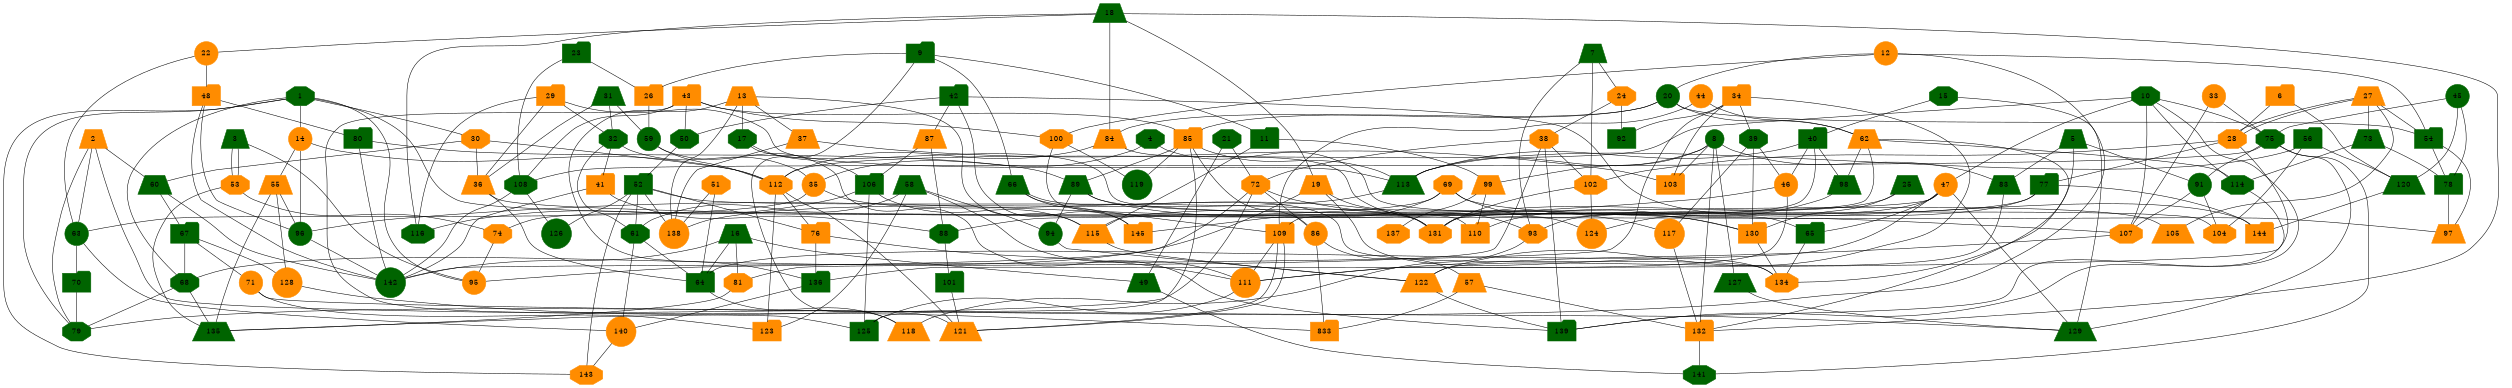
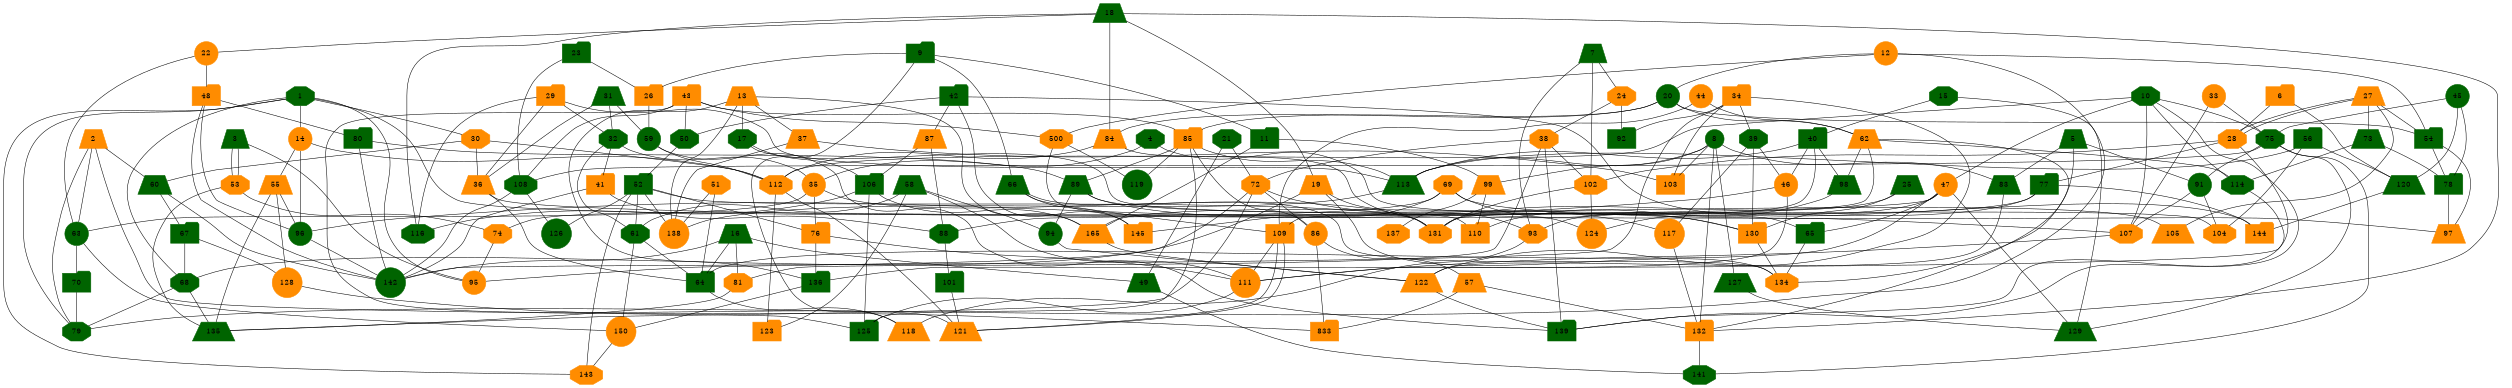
node "100": label "100" -> "500"
edge "112" -- "76": now "35" -- "76"
node "115": label "115" -> "165"
node "71": removed
node "140": label "140" -> "150"
